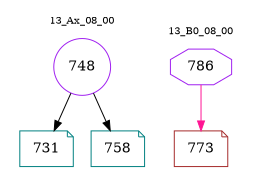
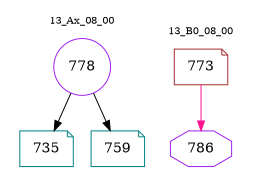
node "748": label "748" -> "778"
edge "786" -> "773": reversed
node "731": label "731" -> "735"
node "758": label "758" -> "759"
